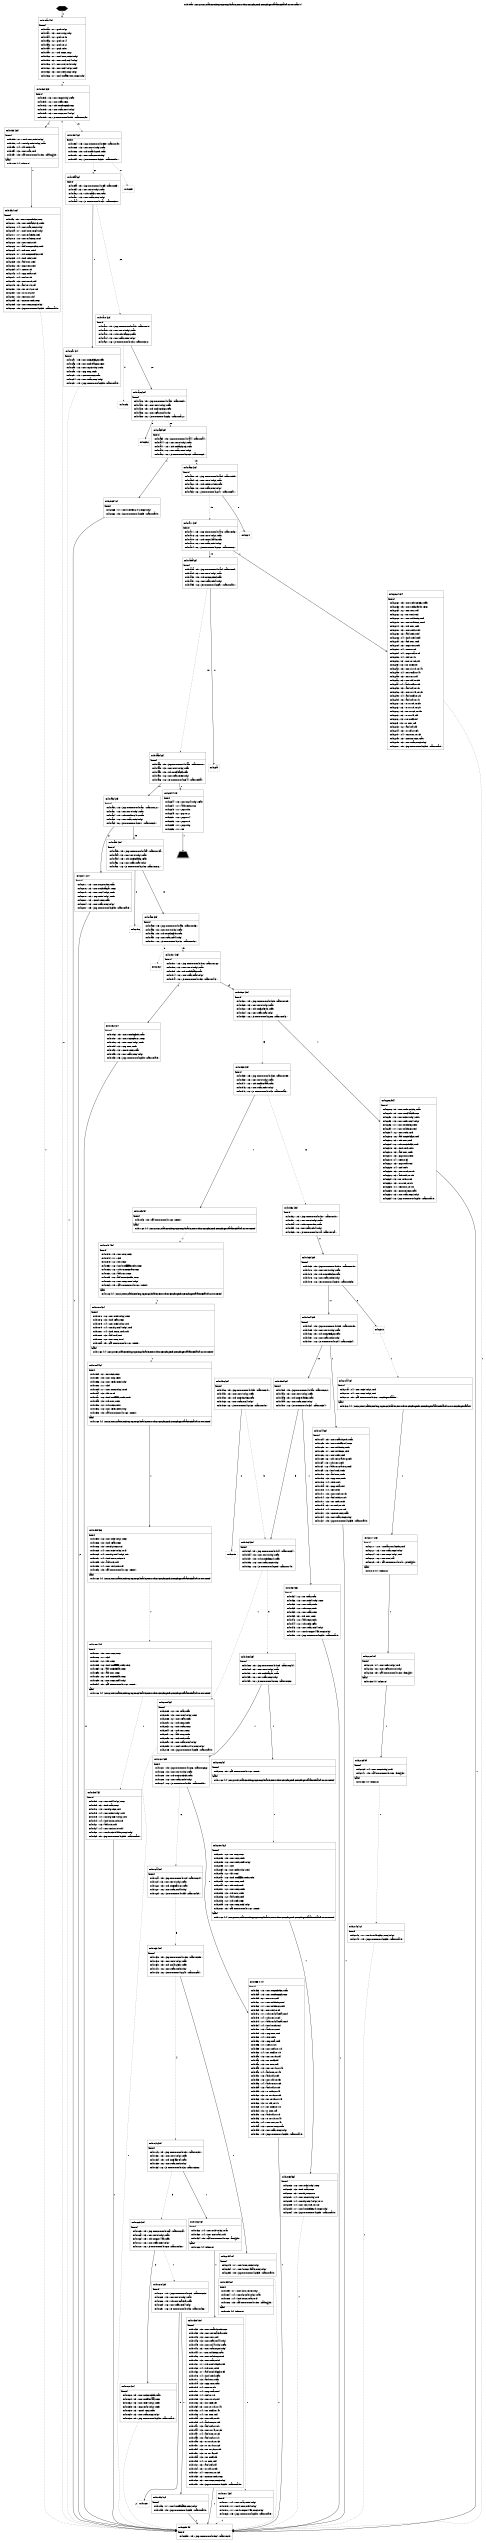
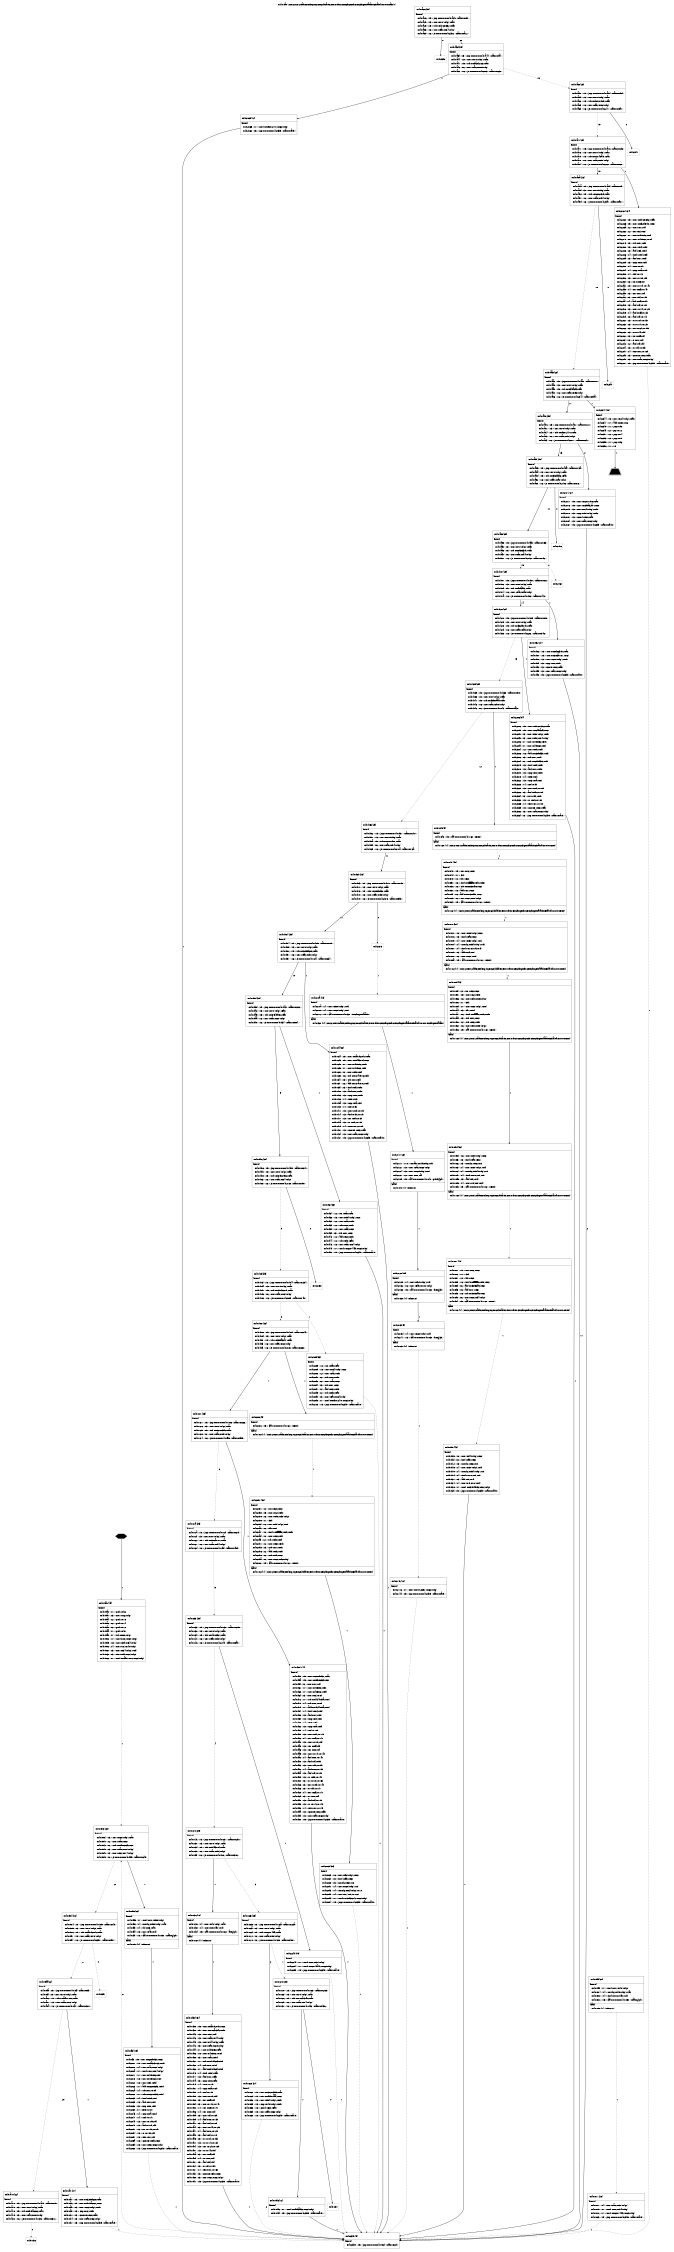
edge "0x401a10 [22]" -> "0x401a26 [25]": removed, label "20"
edge "0x401b9d [25]" -> "0x401bcf [25]": now "0x401b9d [25]" -> "0x401bb6 [25]"
